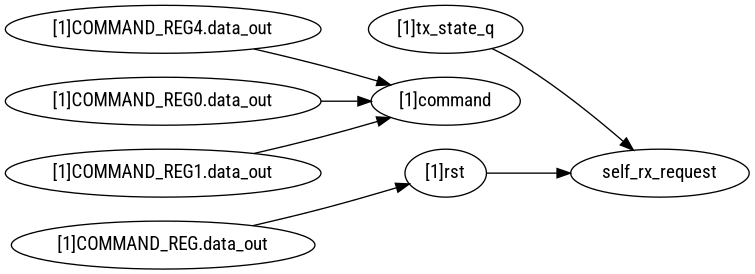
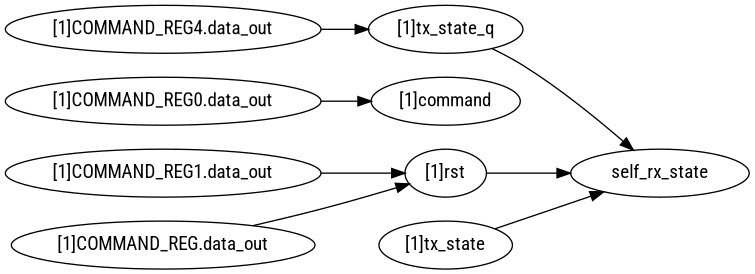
edge "[1]COMMAND_REG4.data_out" -> "[1]command": now "[1]COMMAND_REG4.data_out" -> "[1]tx_state_q"
edge "[1]COMMAND_REG1.data_out" -> "[1]command": now "[1]COMMAND_REG1.data_out" -> "[1]rst"
node "self_rx_request": label "self_rx_request" -> "self_rx_state"
node "[1]tx_state": added
